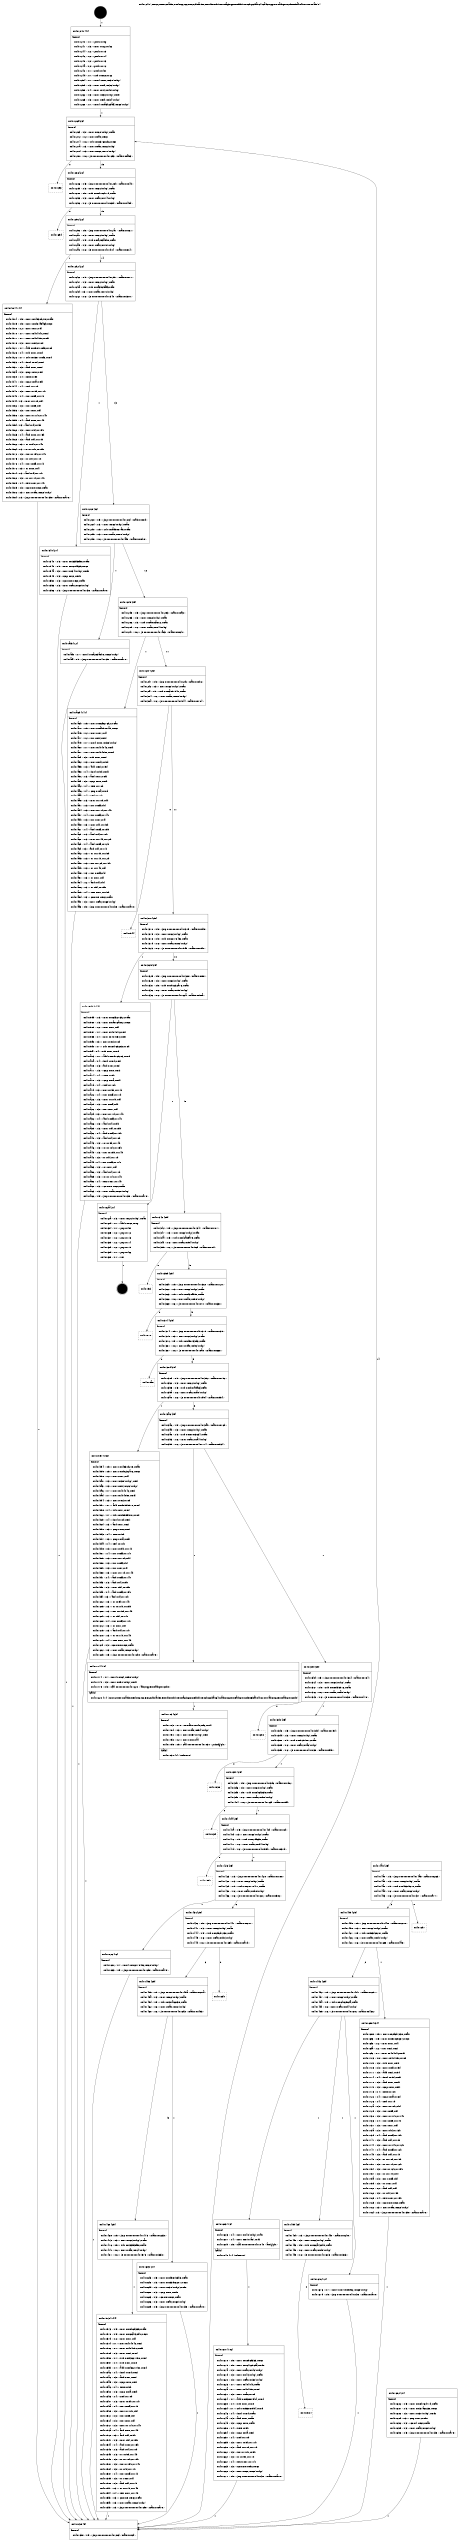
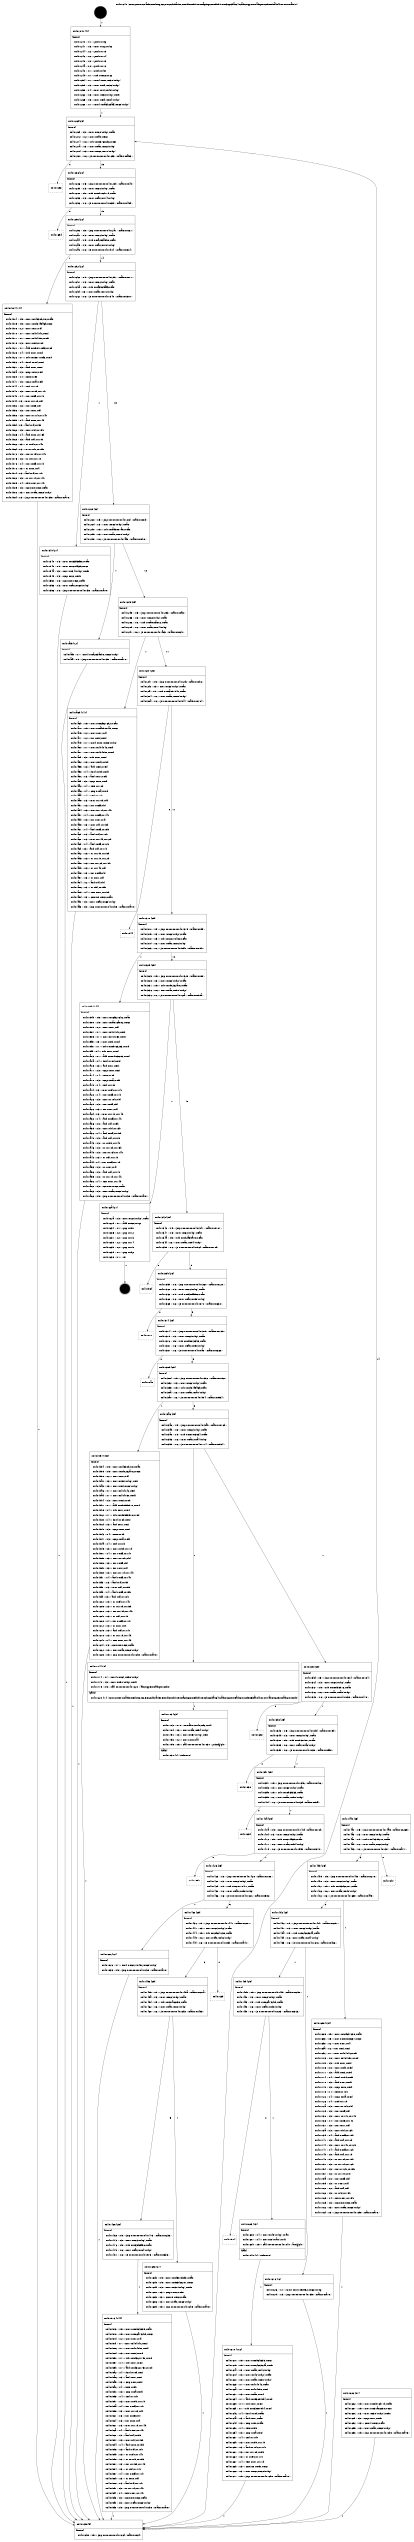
edge "0x4014d2 [25]" -> "0x401603 [13]": now "0x4014eb [25]" -> "0x401603 [13]"
